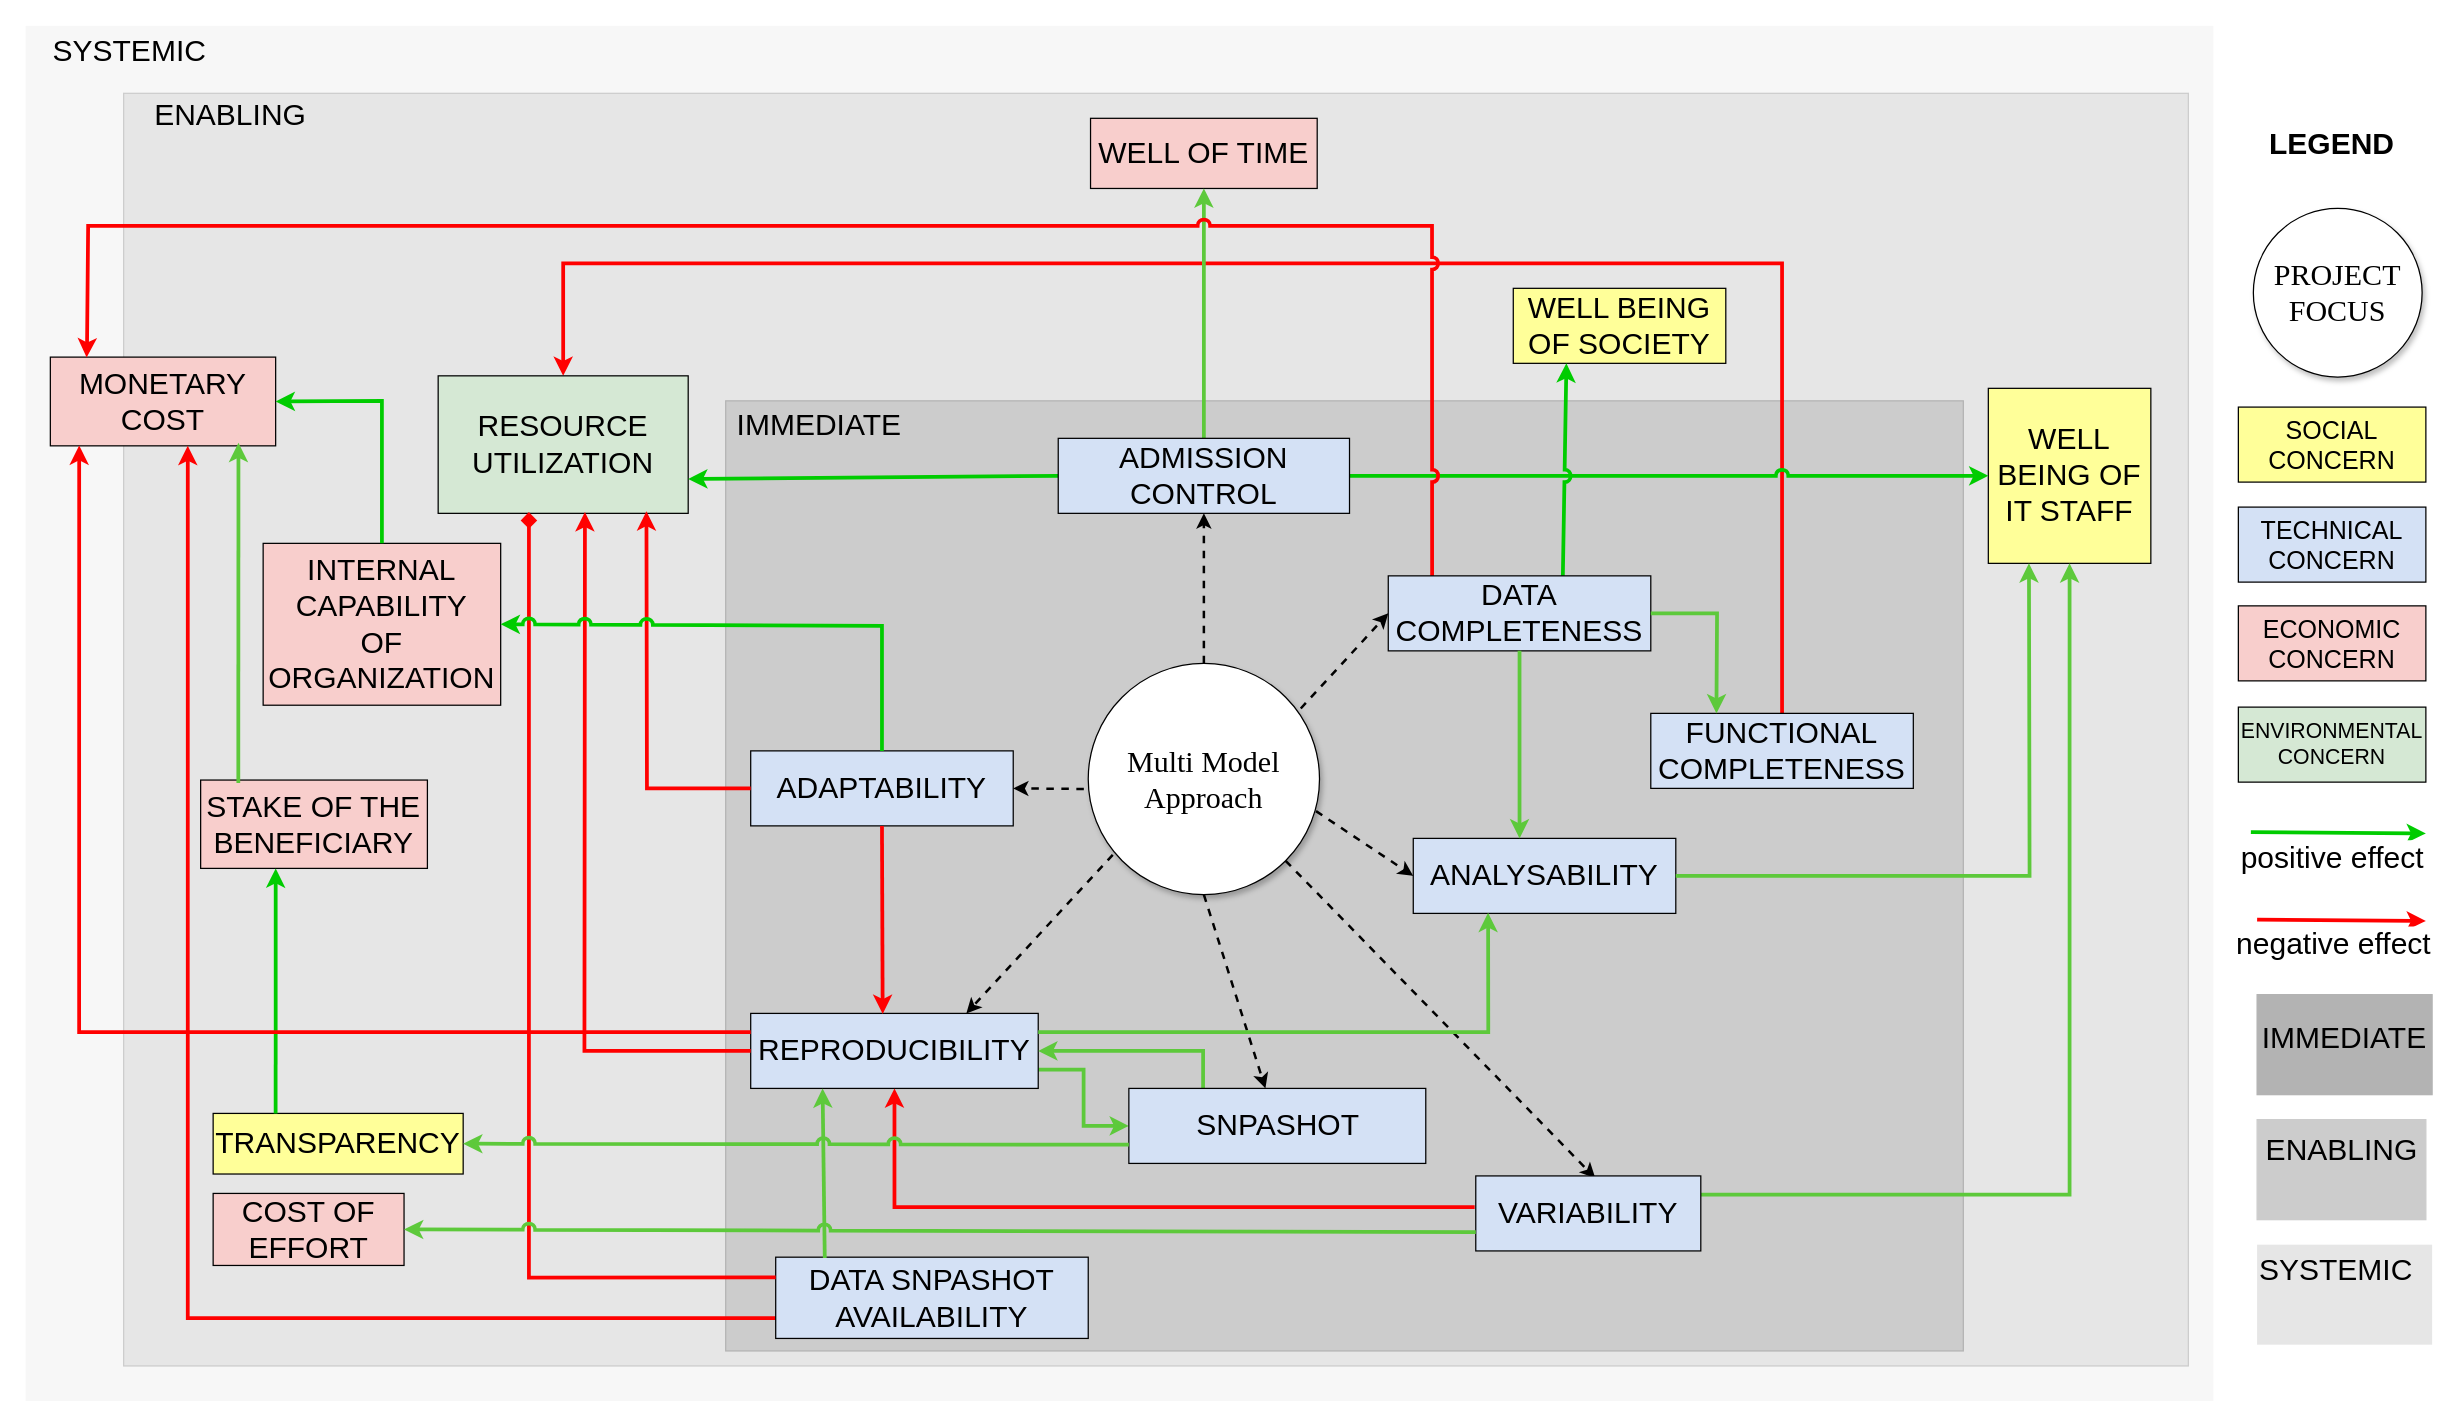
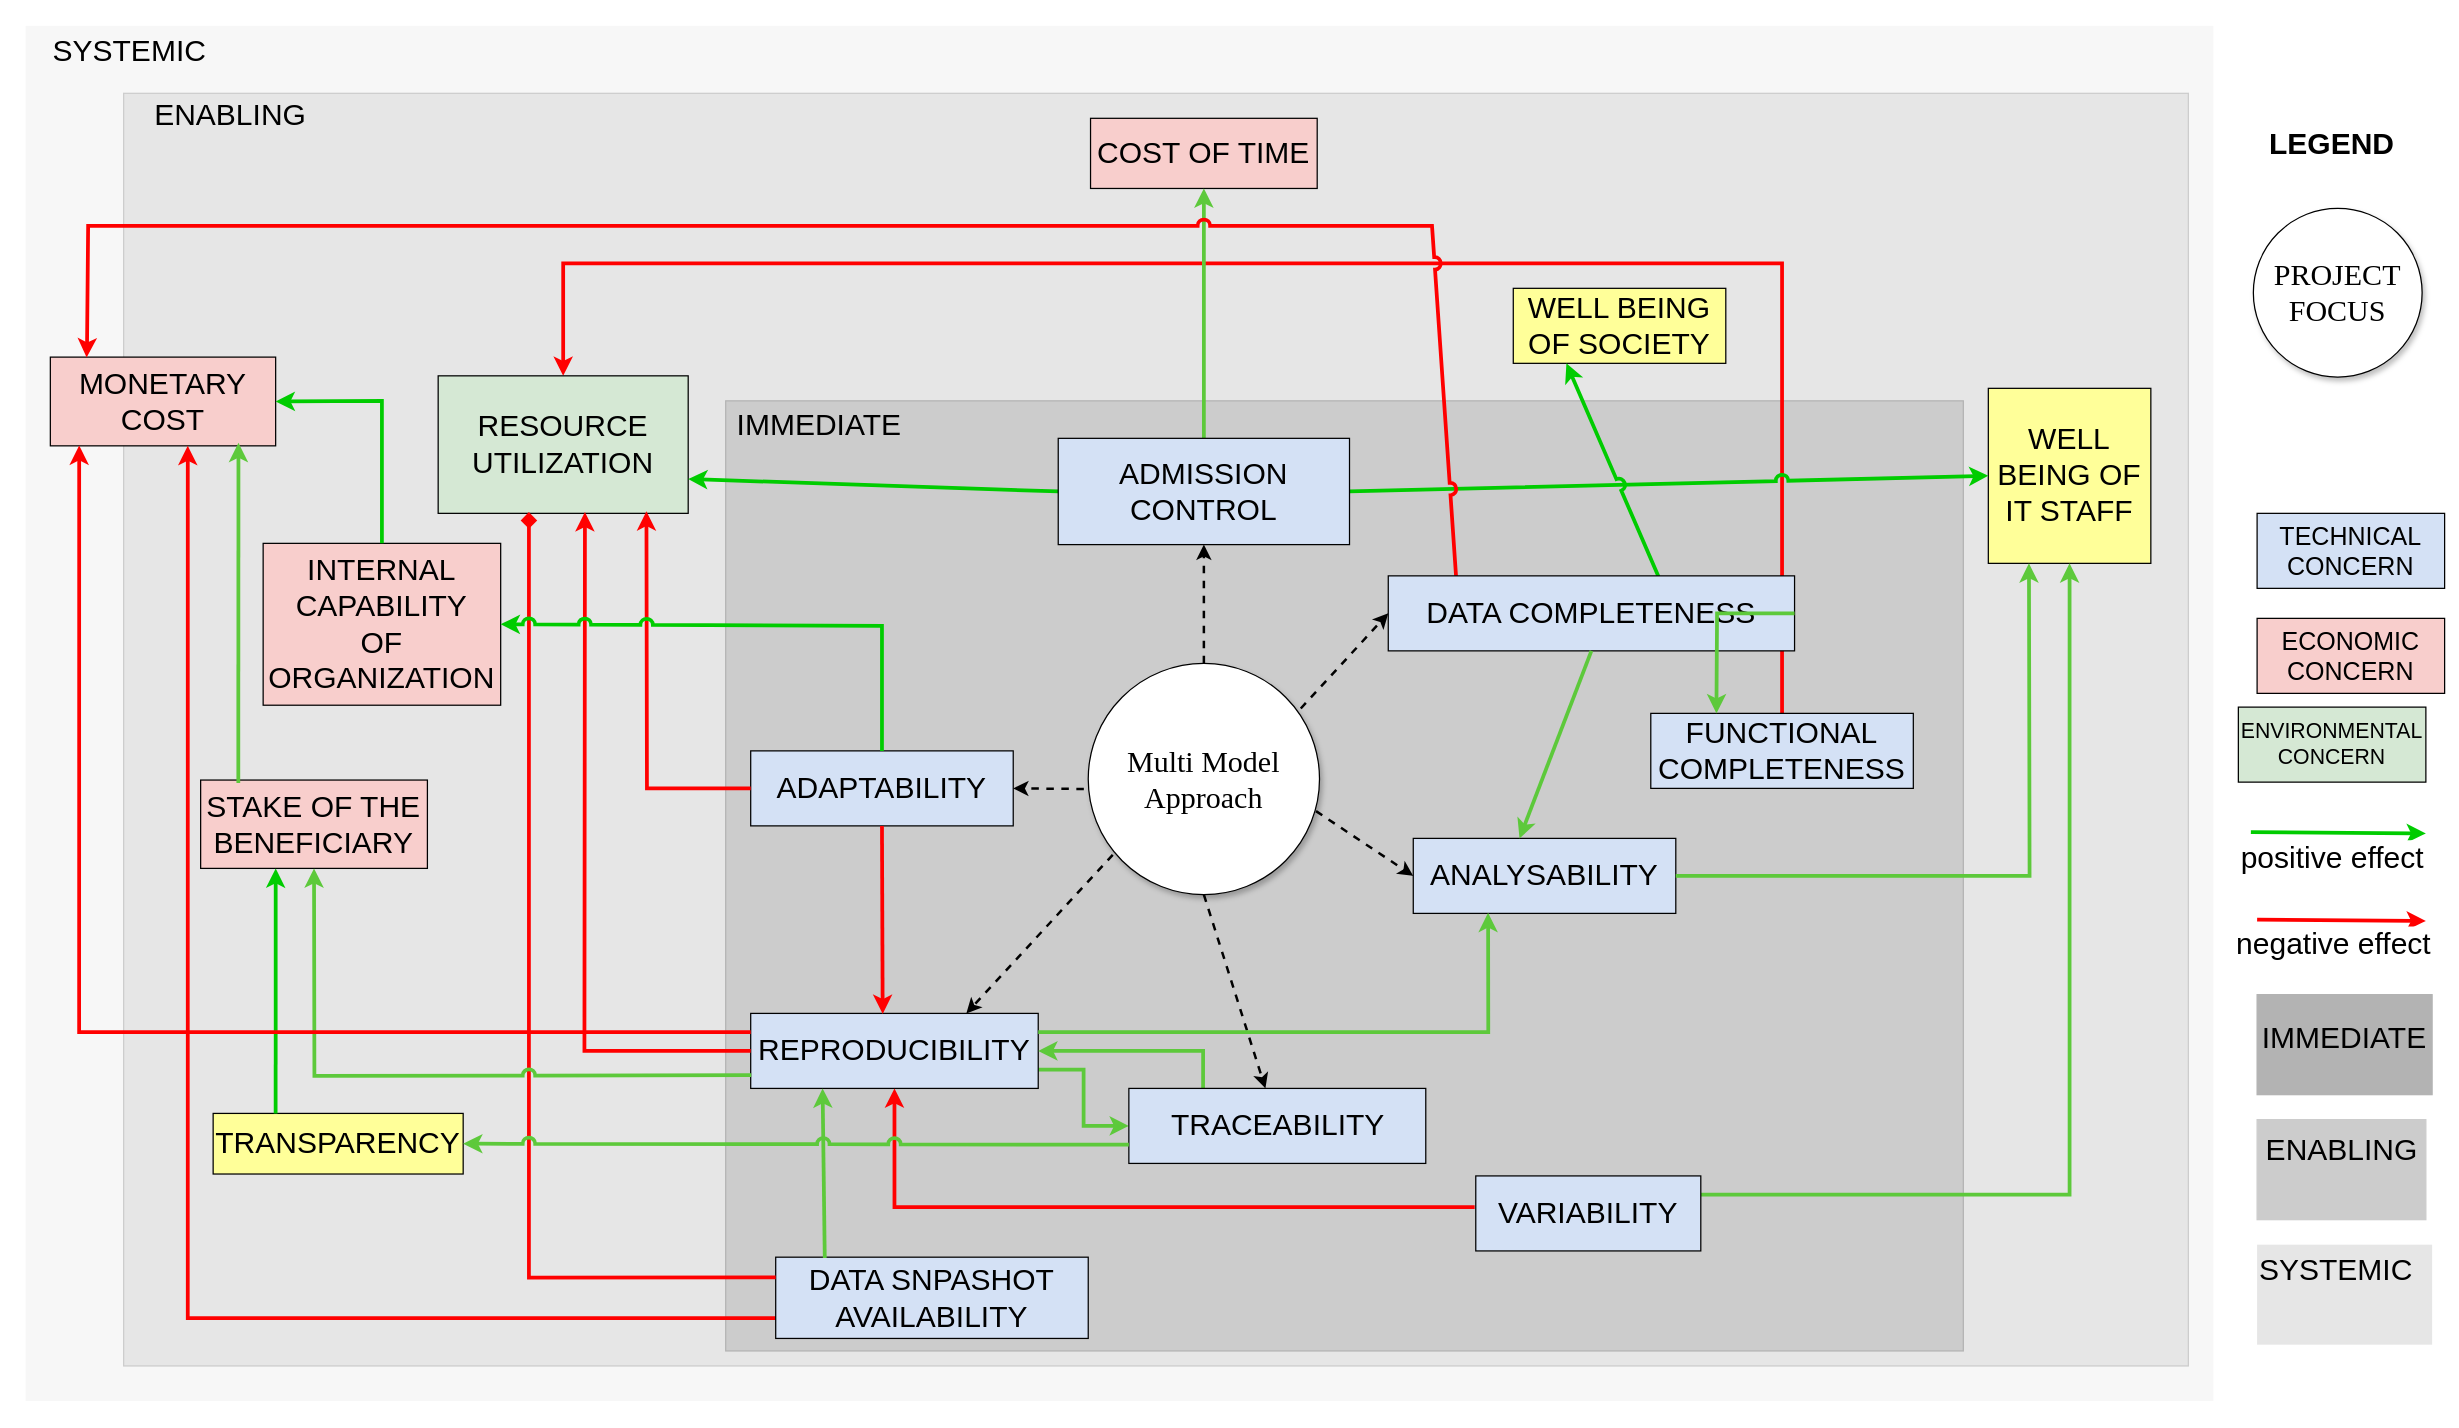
node "WELL OF TIME": label "WELL OF TIME" -> "COST OF TIME"
node "SOCIAL CONCERN": removed
node "ADMISSION CONTROL": size 291x75 -> 291x106
node "TECHNICAL CONCERN": moved (2332, 544) -> (2351, 551)
node "DATA COMPLETENESS": size 263x75 -> 406x75
node "ECONOMIC CONCERN": moved (2332, 643) -> (2351, 656)
edge "Multi Model Approach" -> "VARIABILITY": removed
edge "REPRODUCIBILITY" -> "STAKE OF THE BENEFICIARY": added
node "SNPASHOT": label "SNPASHOT" -> "TRACEABILITY"
node "COST OF EFFORT": removed
edge "VARIABILITY" -> "COST OF EFFORT": removed
